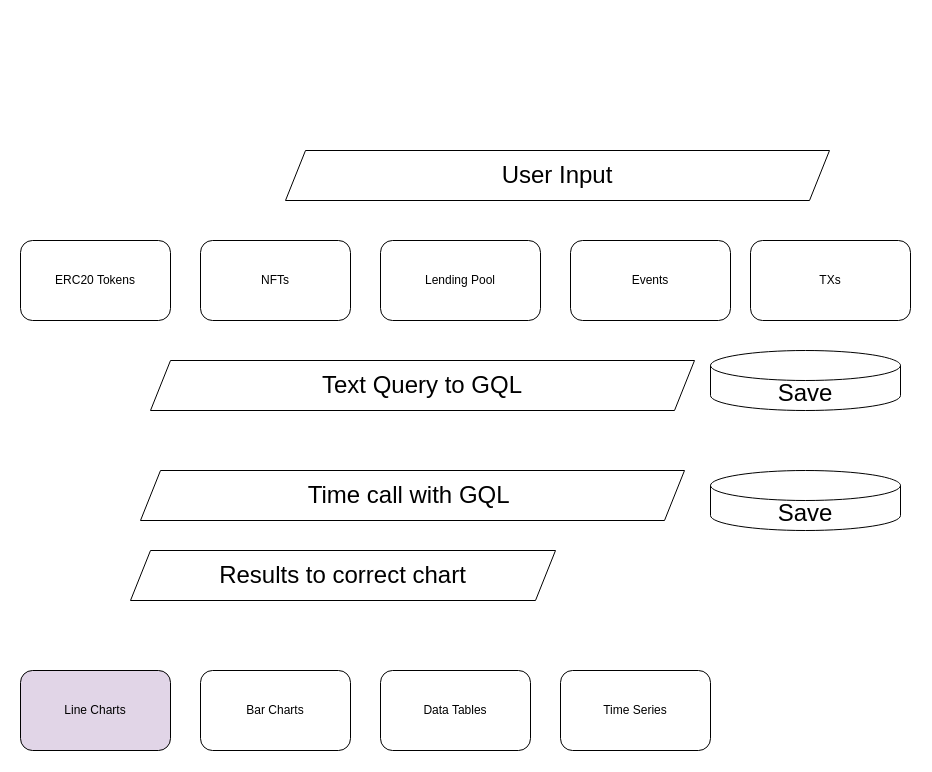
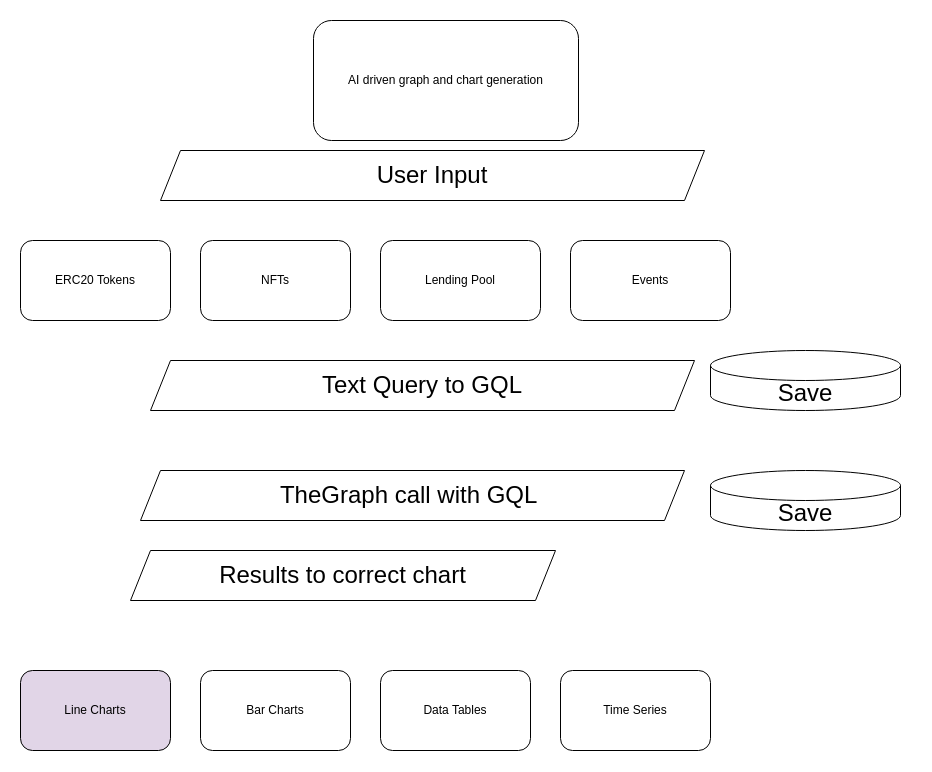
node "AI driven graph and chart generation": added
node "User Input": moved (558, 176) -> (433, 176)
node "TXs": removed
node "Time call with GQL": label "Time call with GQL" -> "TheGraph call with GQL"
